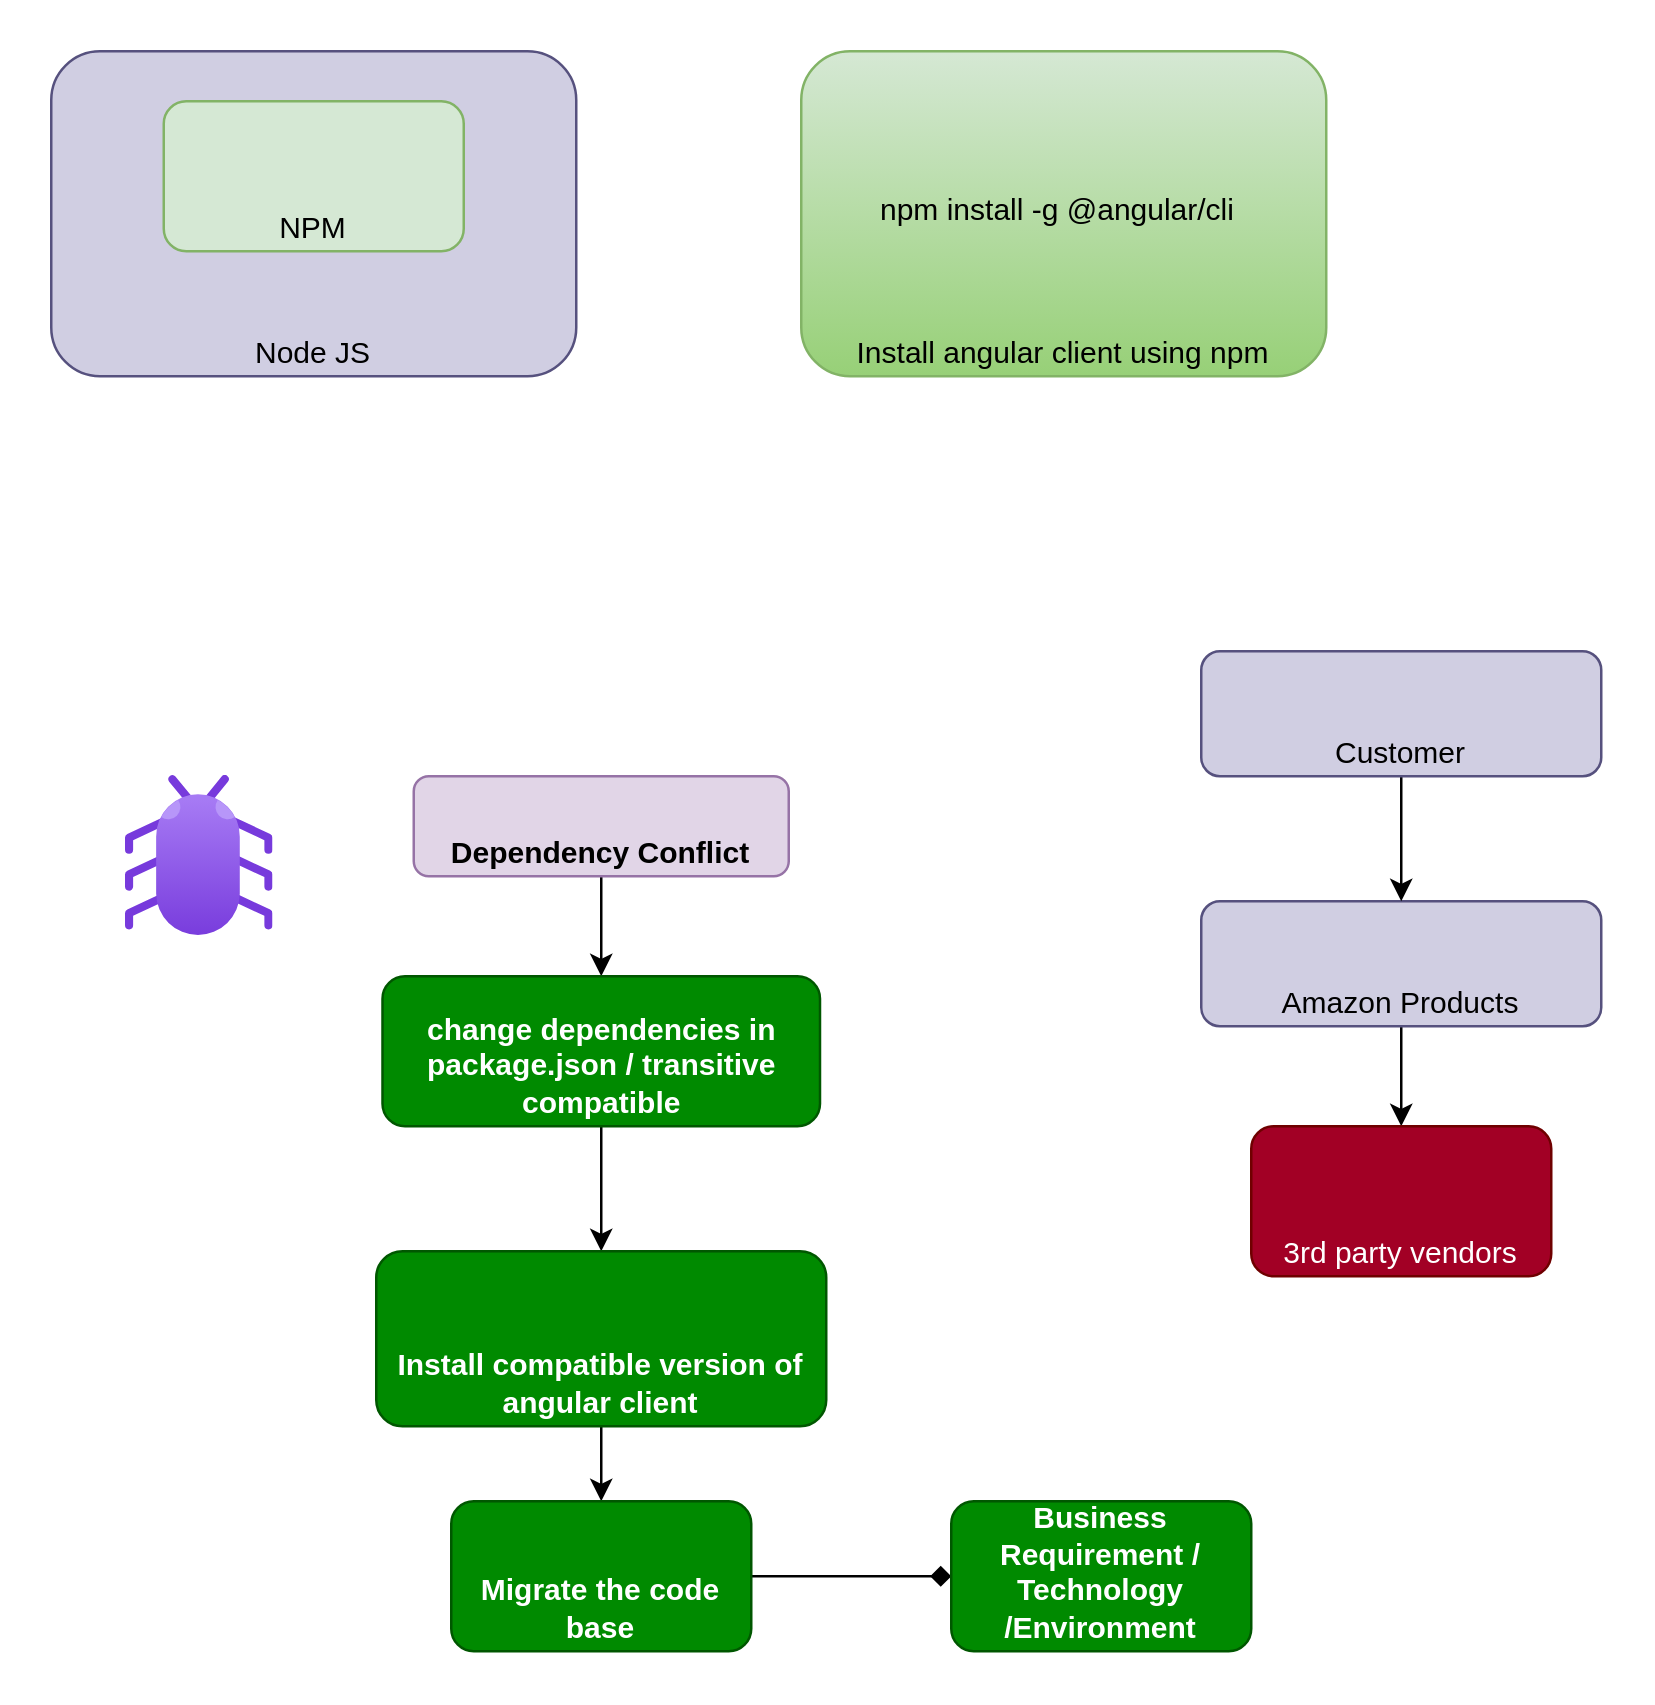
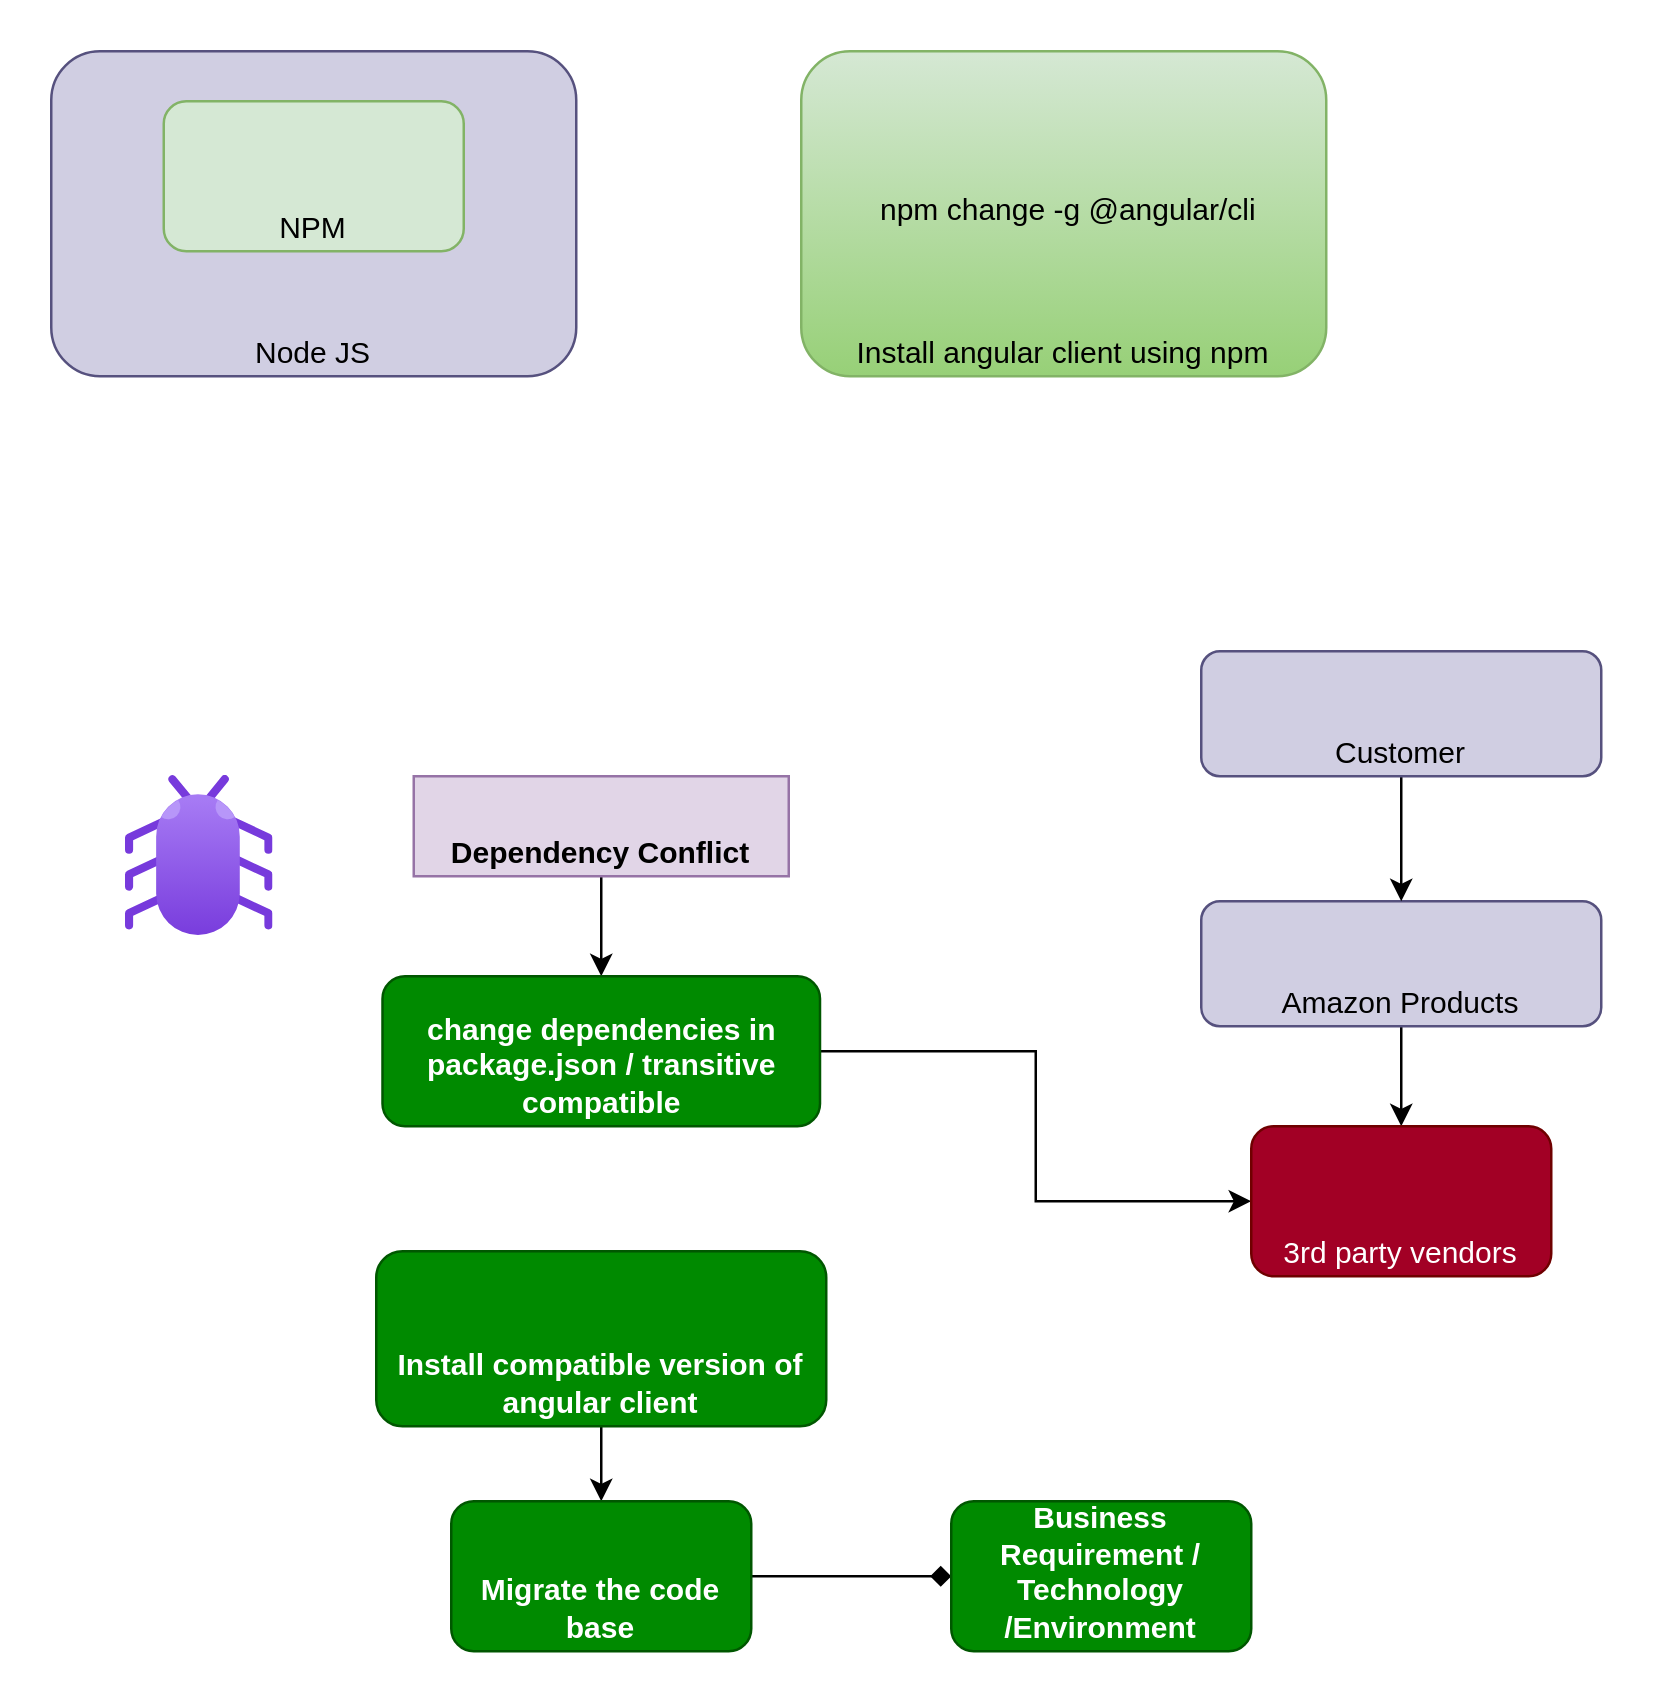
node "npm install -g @angular/cli": label "npm install -g @angular/cli" -> "npm change -g @angular/cli"
node "Dependency Conflict": shape rounded rectangle -> rectangle
edge "change dependencies in package.json / transitive compatible" -> "Install compatible version of angular client": now "change dependencies in package.json / transitive compatible" -> "3rd party vendors"
